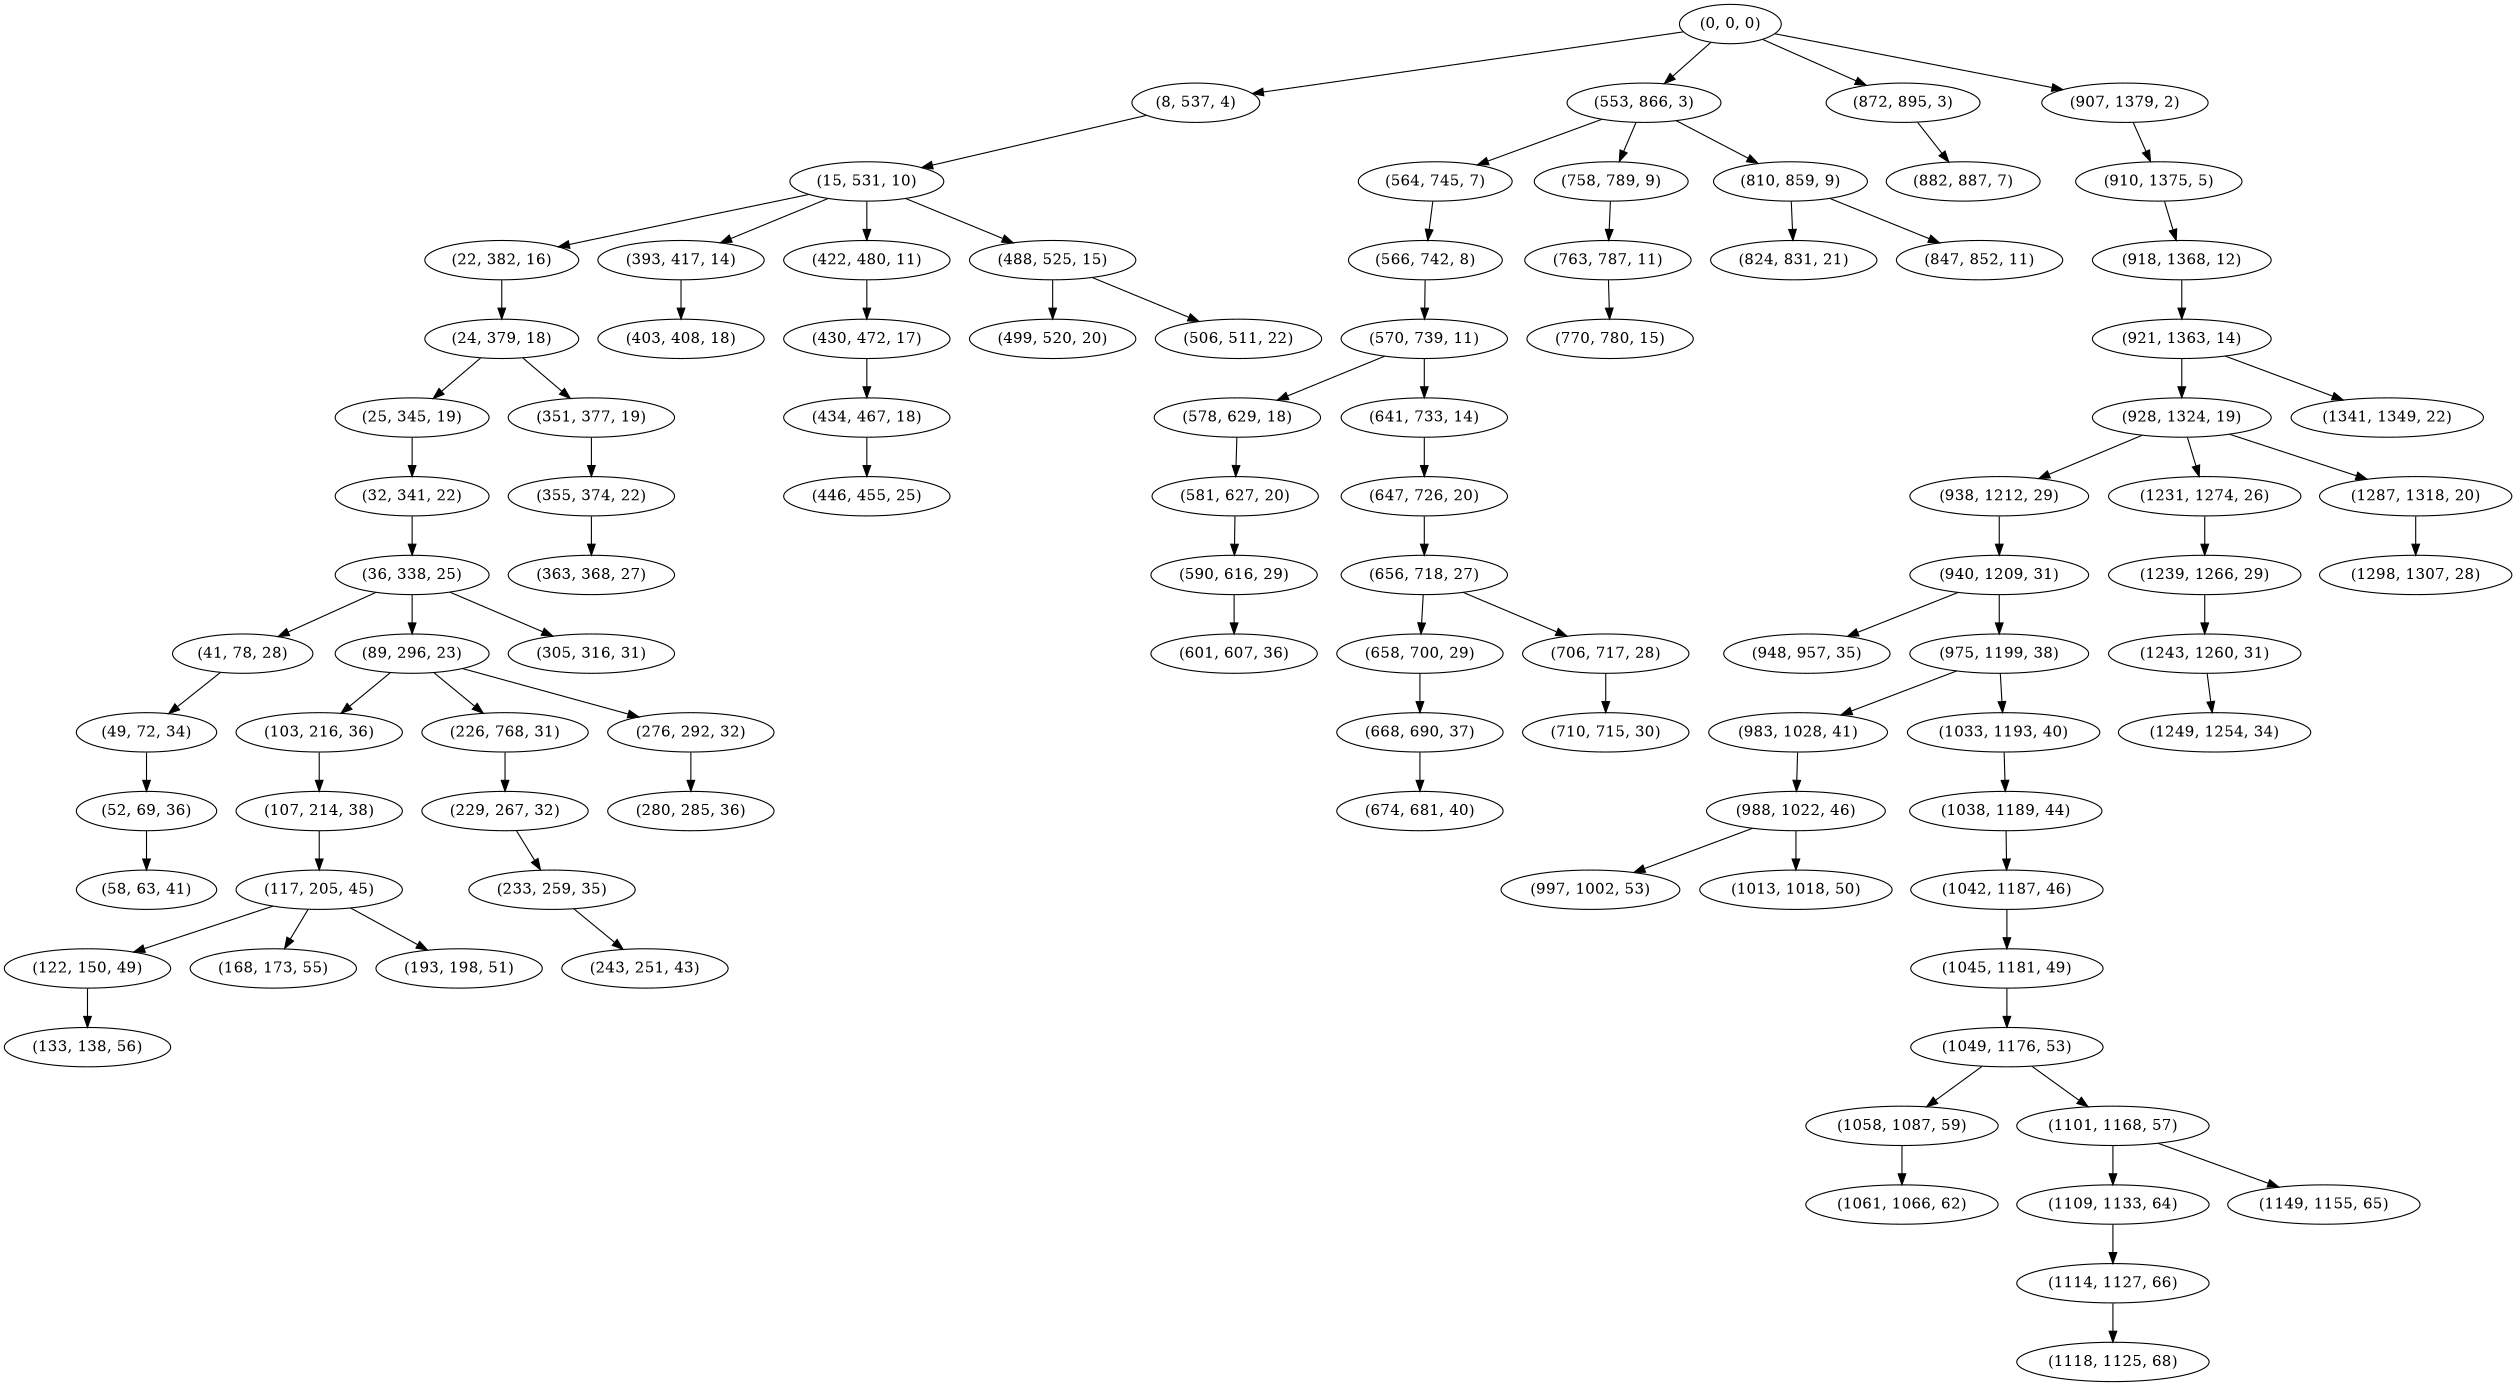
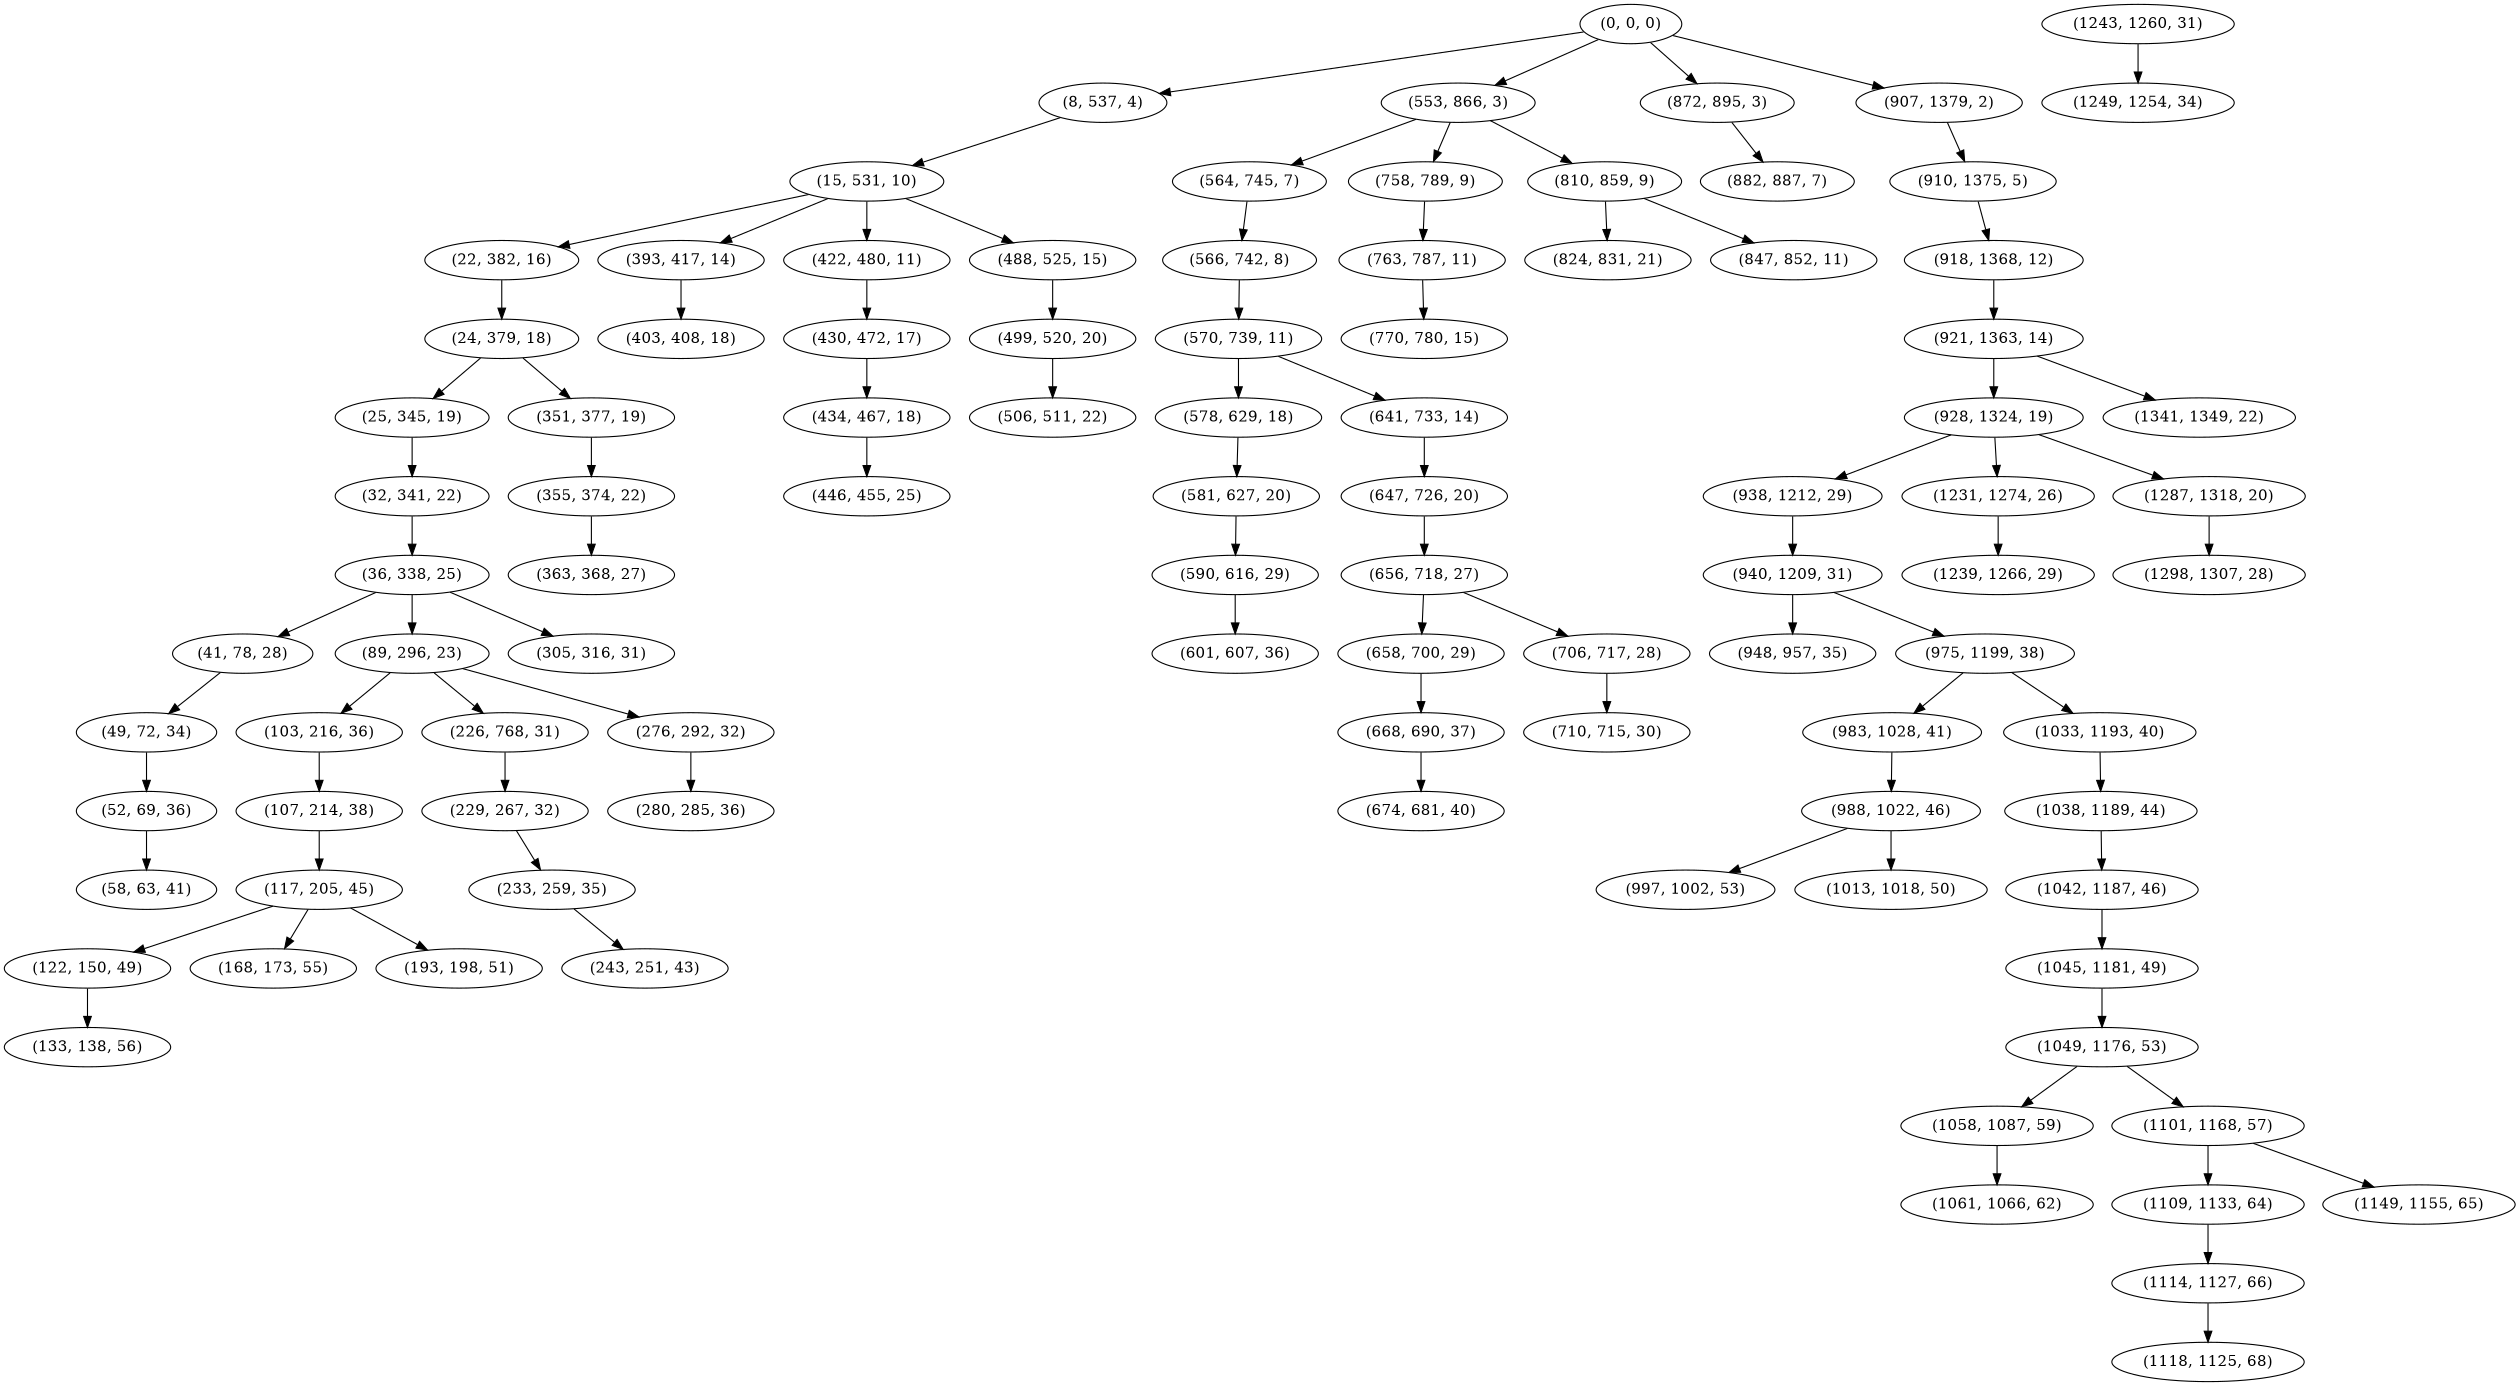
edge "(488, 525, 15)" -> "(506, 511, 22)": now "(499, 520, 20)" -> "(506, 511, 22)"
edge "(1239, 1266, 29)" -> "(1243, 1260, 31)": removed
